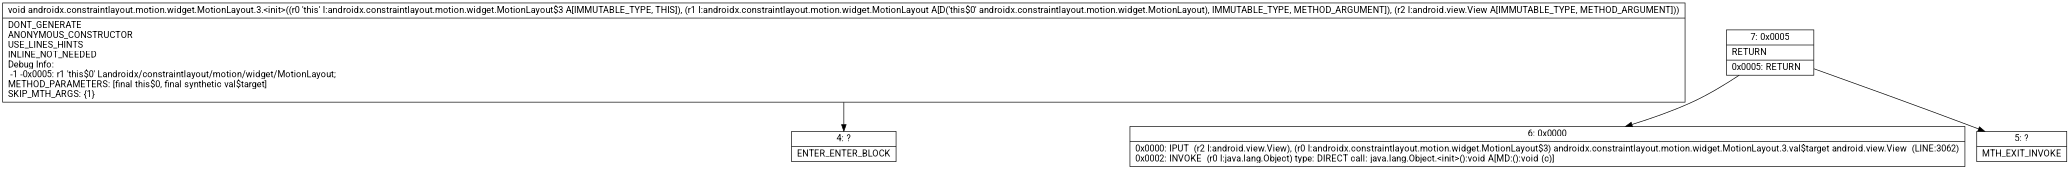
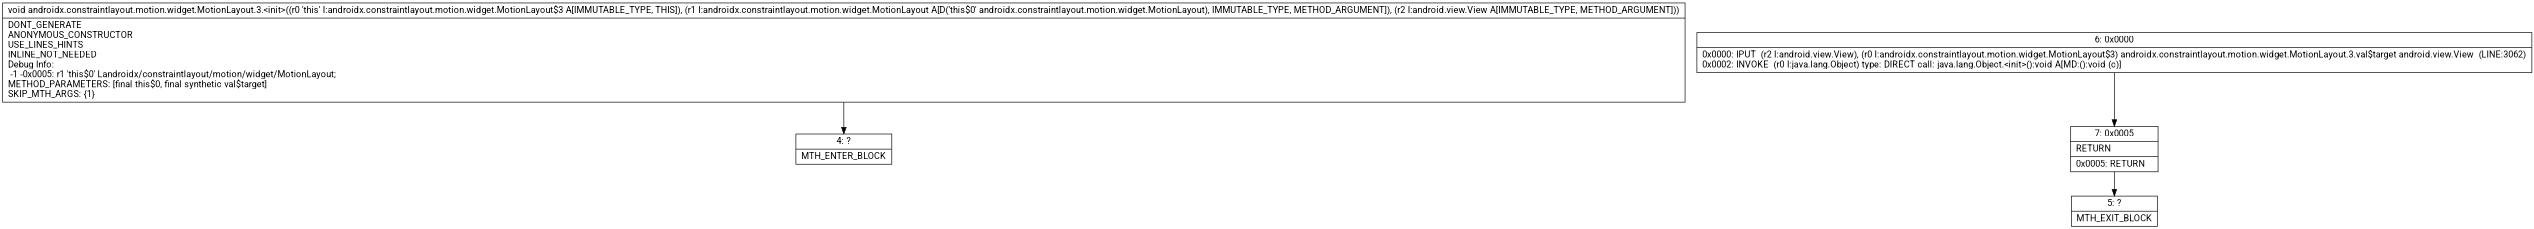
edge "7: 0x0005" -> "6: 0x0000": reversed
node "4: ?": text "ENTER_ENTER_BLOCK" -> "MTH_ENTER_BLOCK"
node "5: ?": text "MTH_EXIT_INVOKE" -> "MTH_EXIT_BLOCK"
